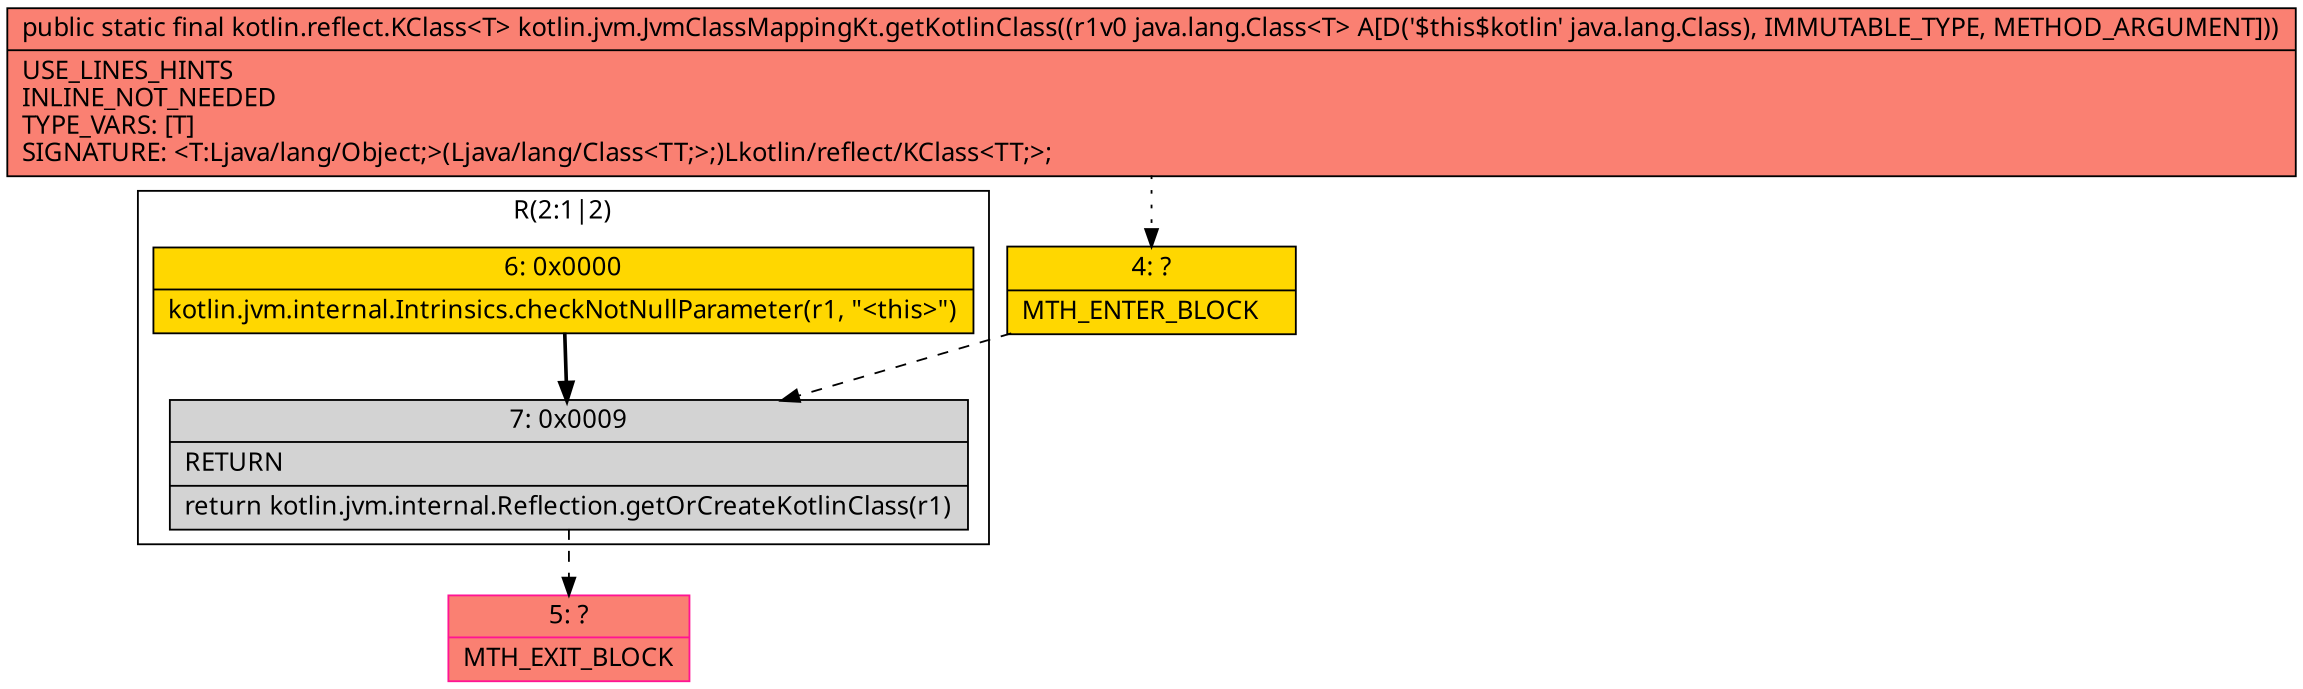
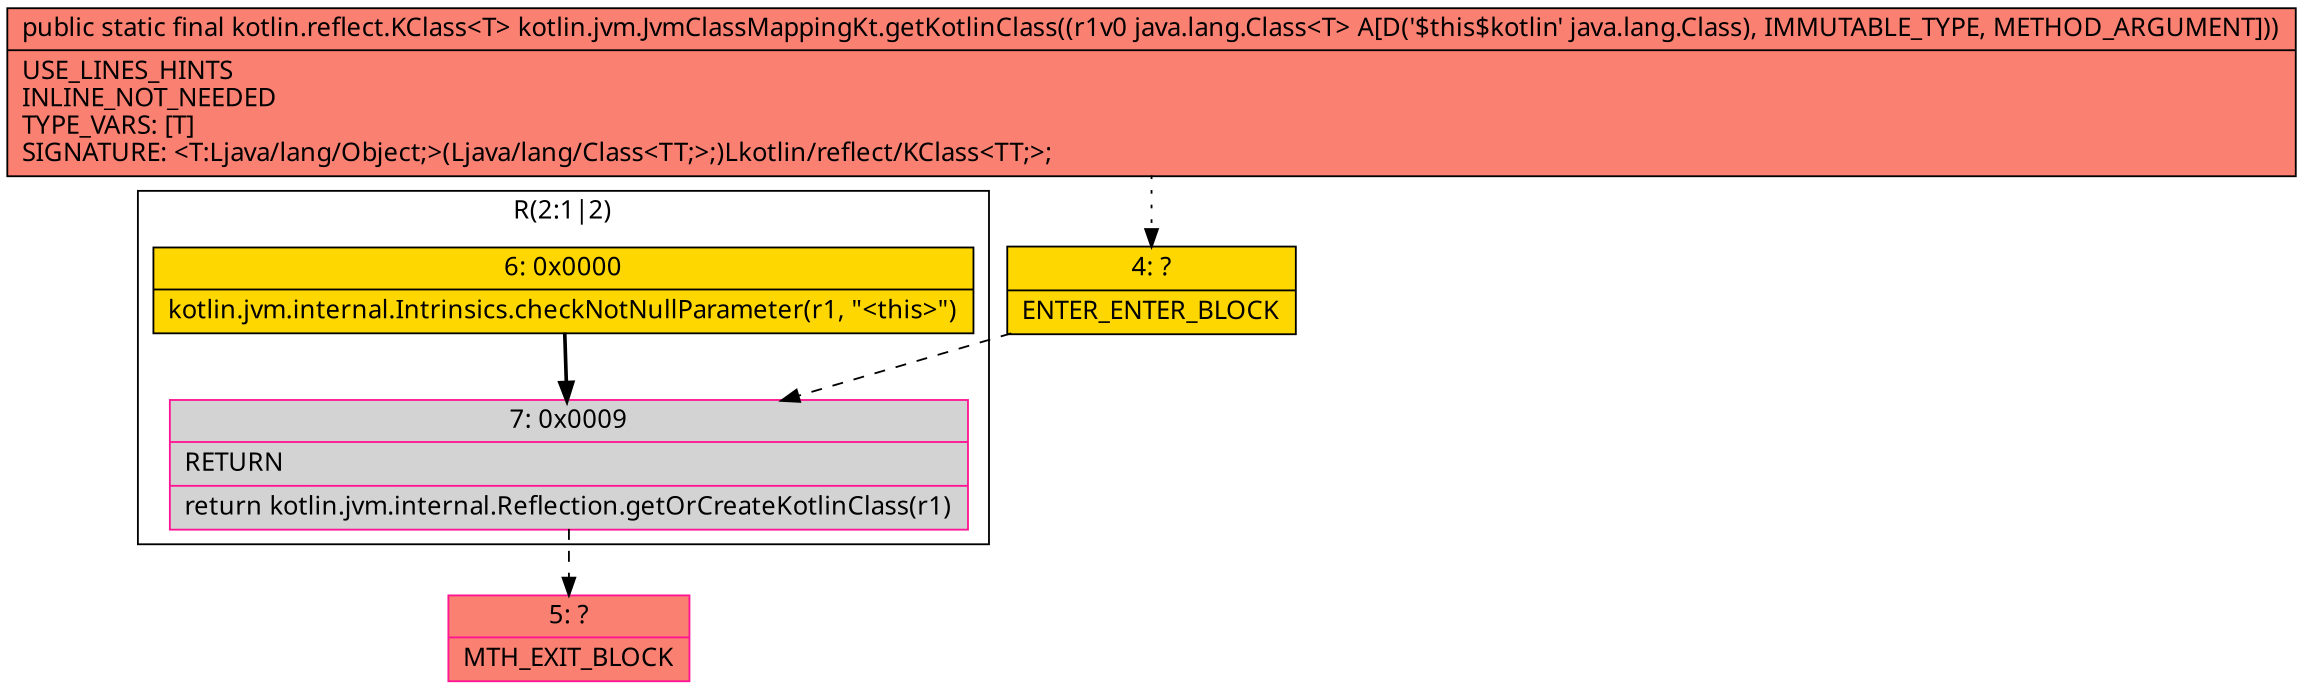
node "4: ?": text "MTH_ENTER_BLOCK" -> "ENTER_ENTER_BLOCK"
node "7: 0x0009": color black -> deeppink
